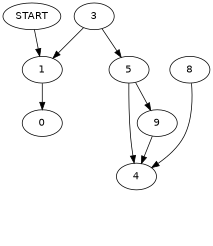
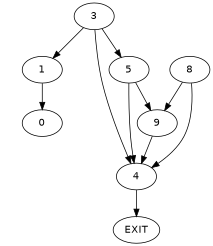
node "START": removed
edge "8" -> "9": added
edge "3" -> "4": added
node "EXIT": added
